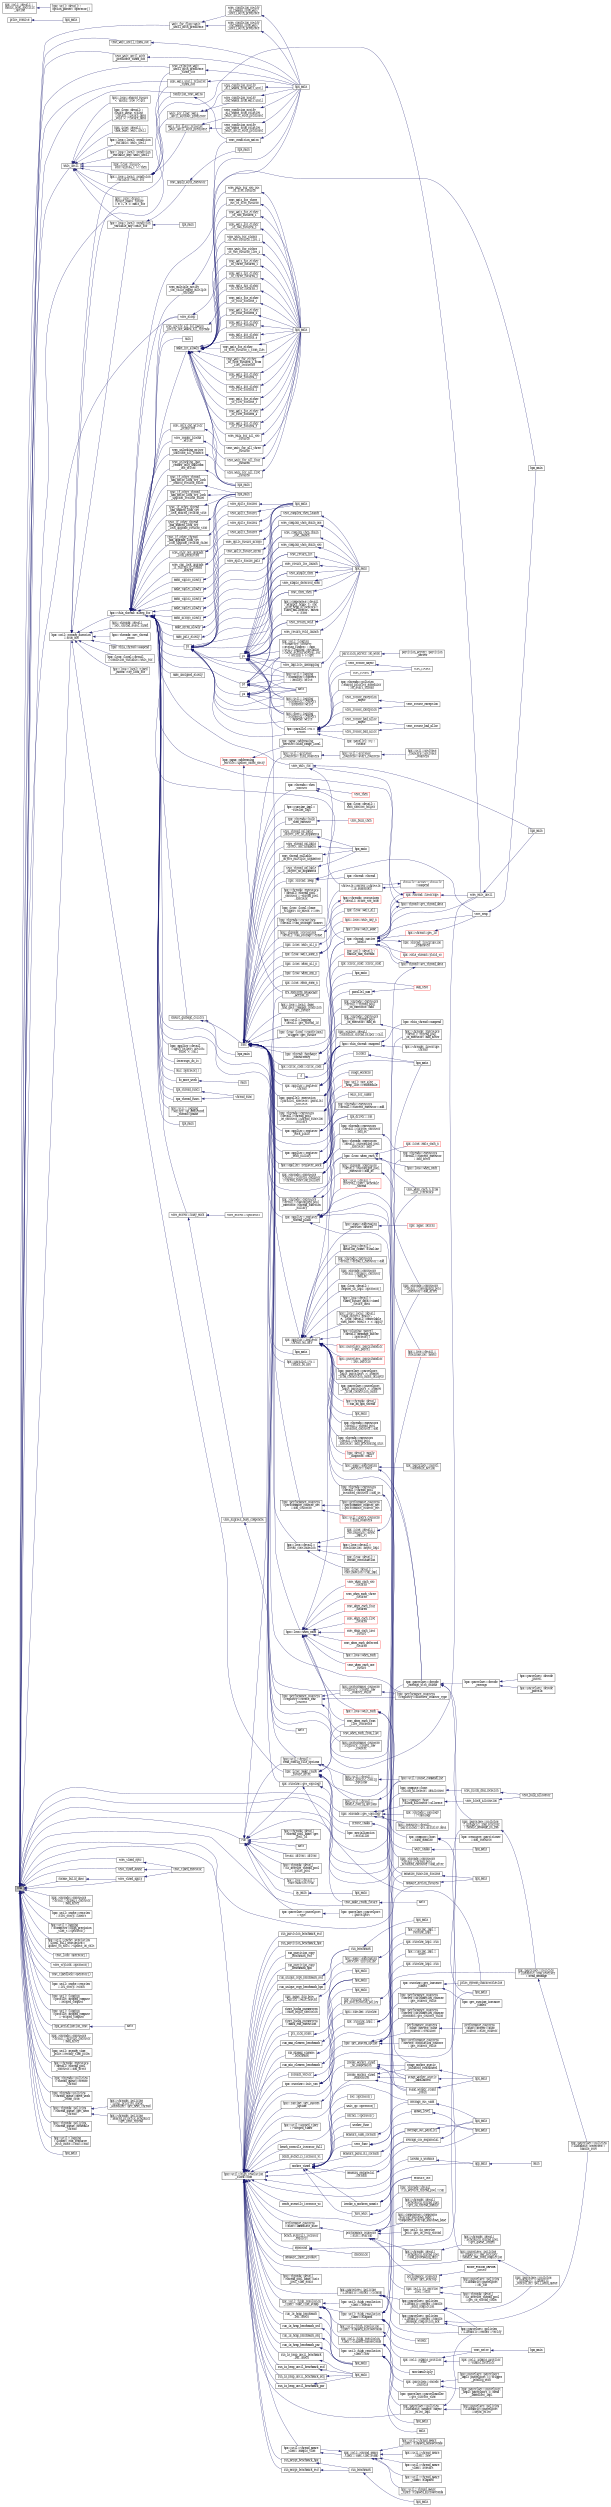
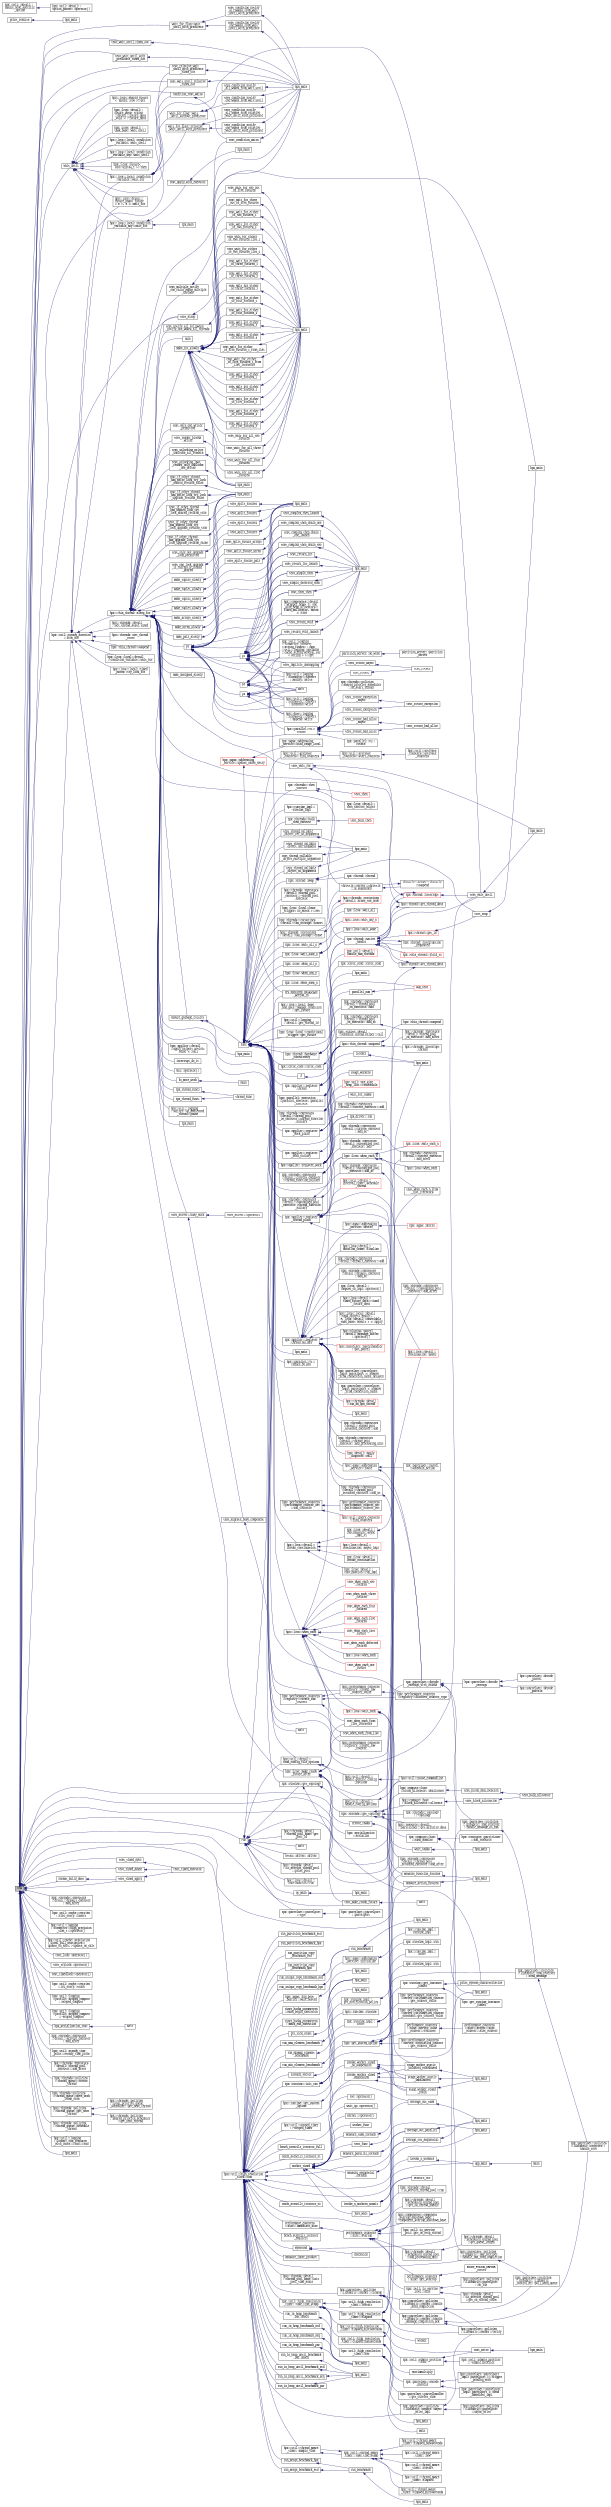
edge "test_swap" -> "hpx::thread::native _handle": now "hpx::thread::interruption _requested" -> "hpx::thread::native _handle"
node "hpx::parcelset::parcelhandler ::put_parcels": removed
node "spawn_level": removed
